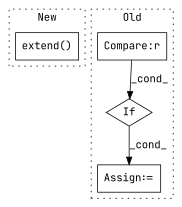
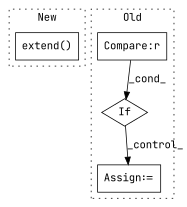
edge "If" -> "Assign:=": label "_cond_" -> "_control_"
